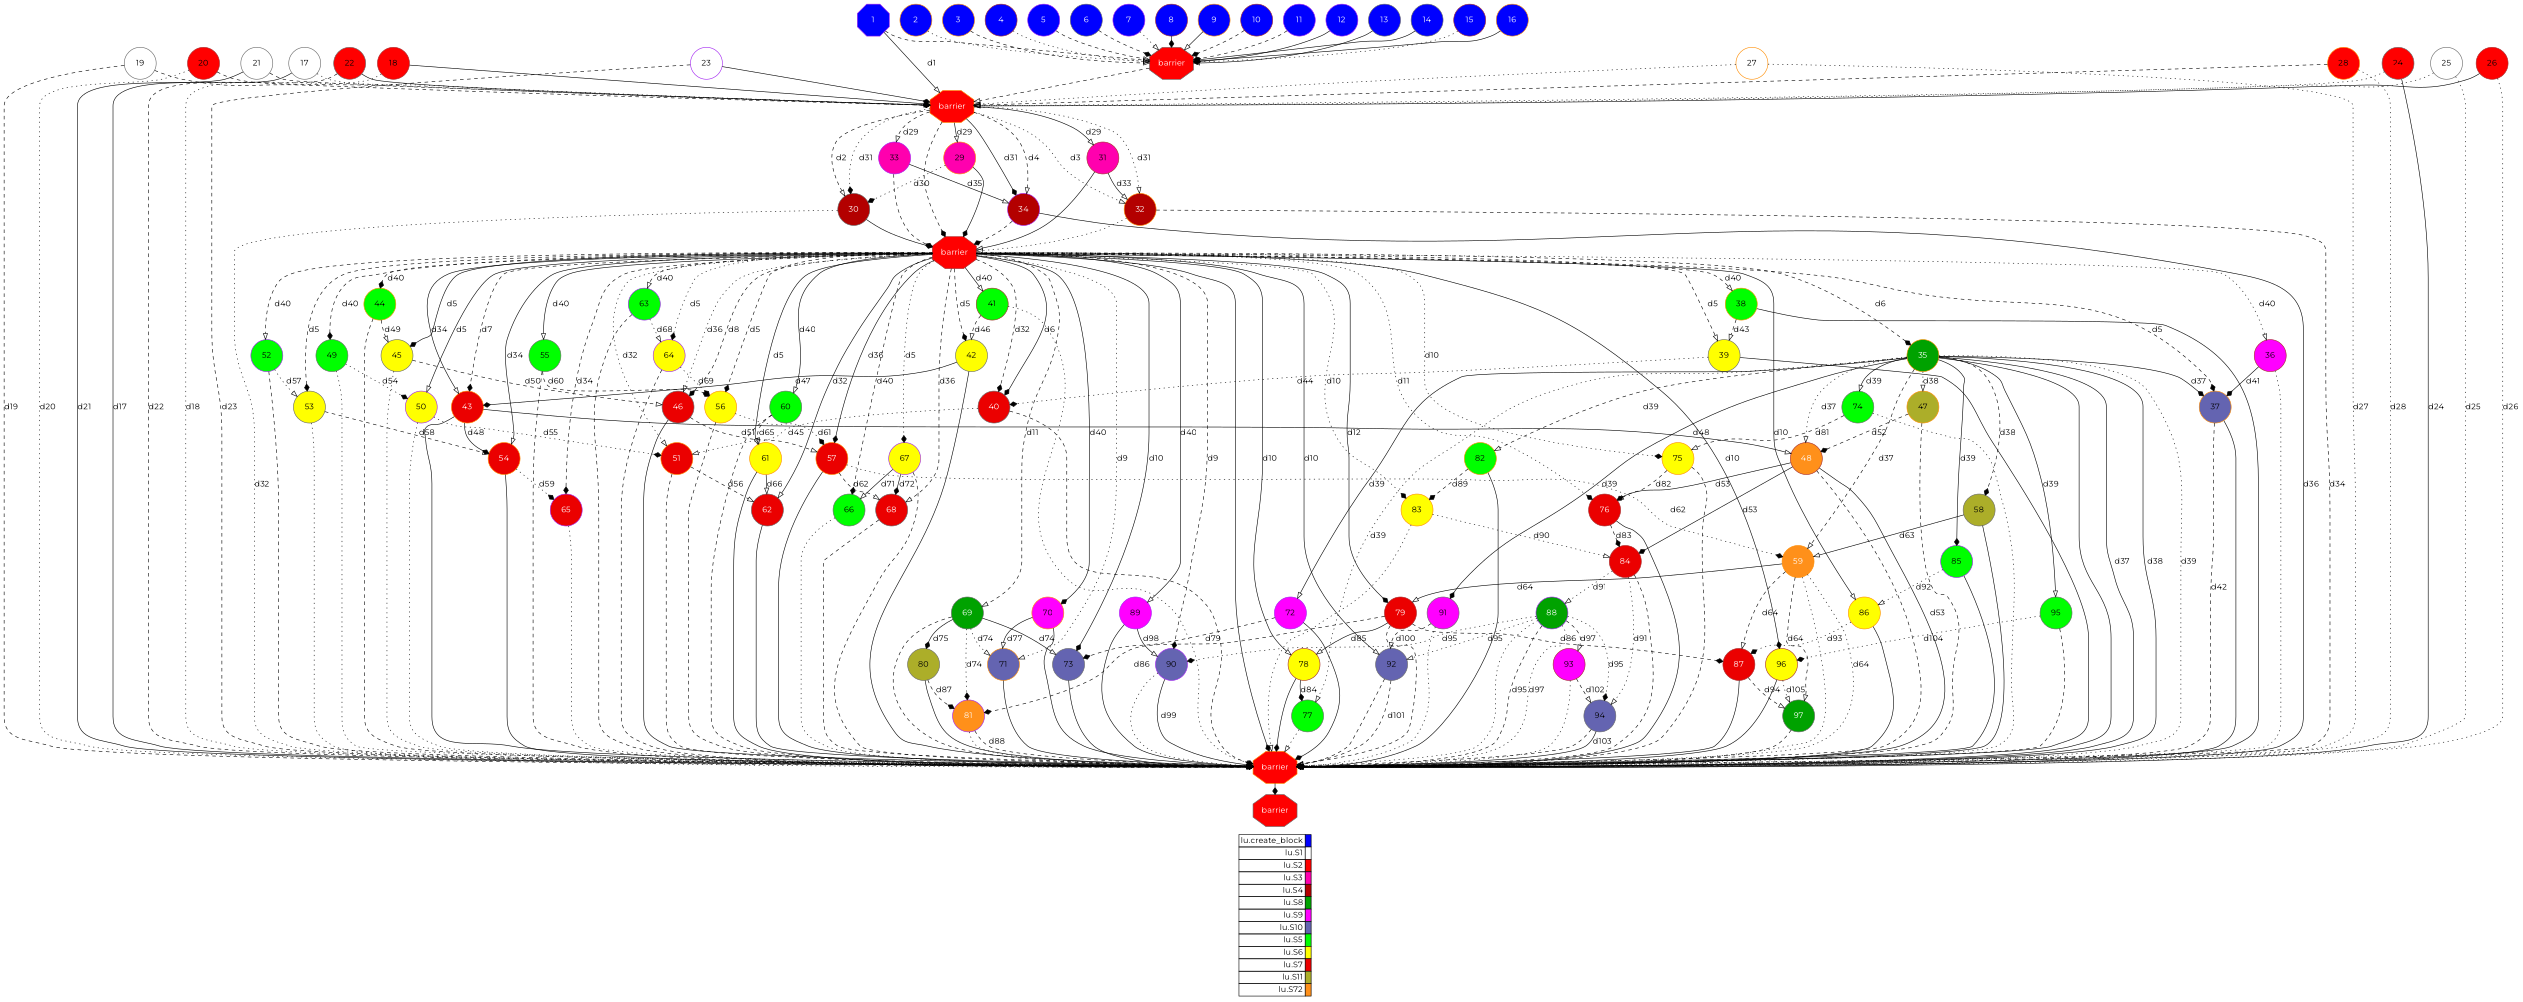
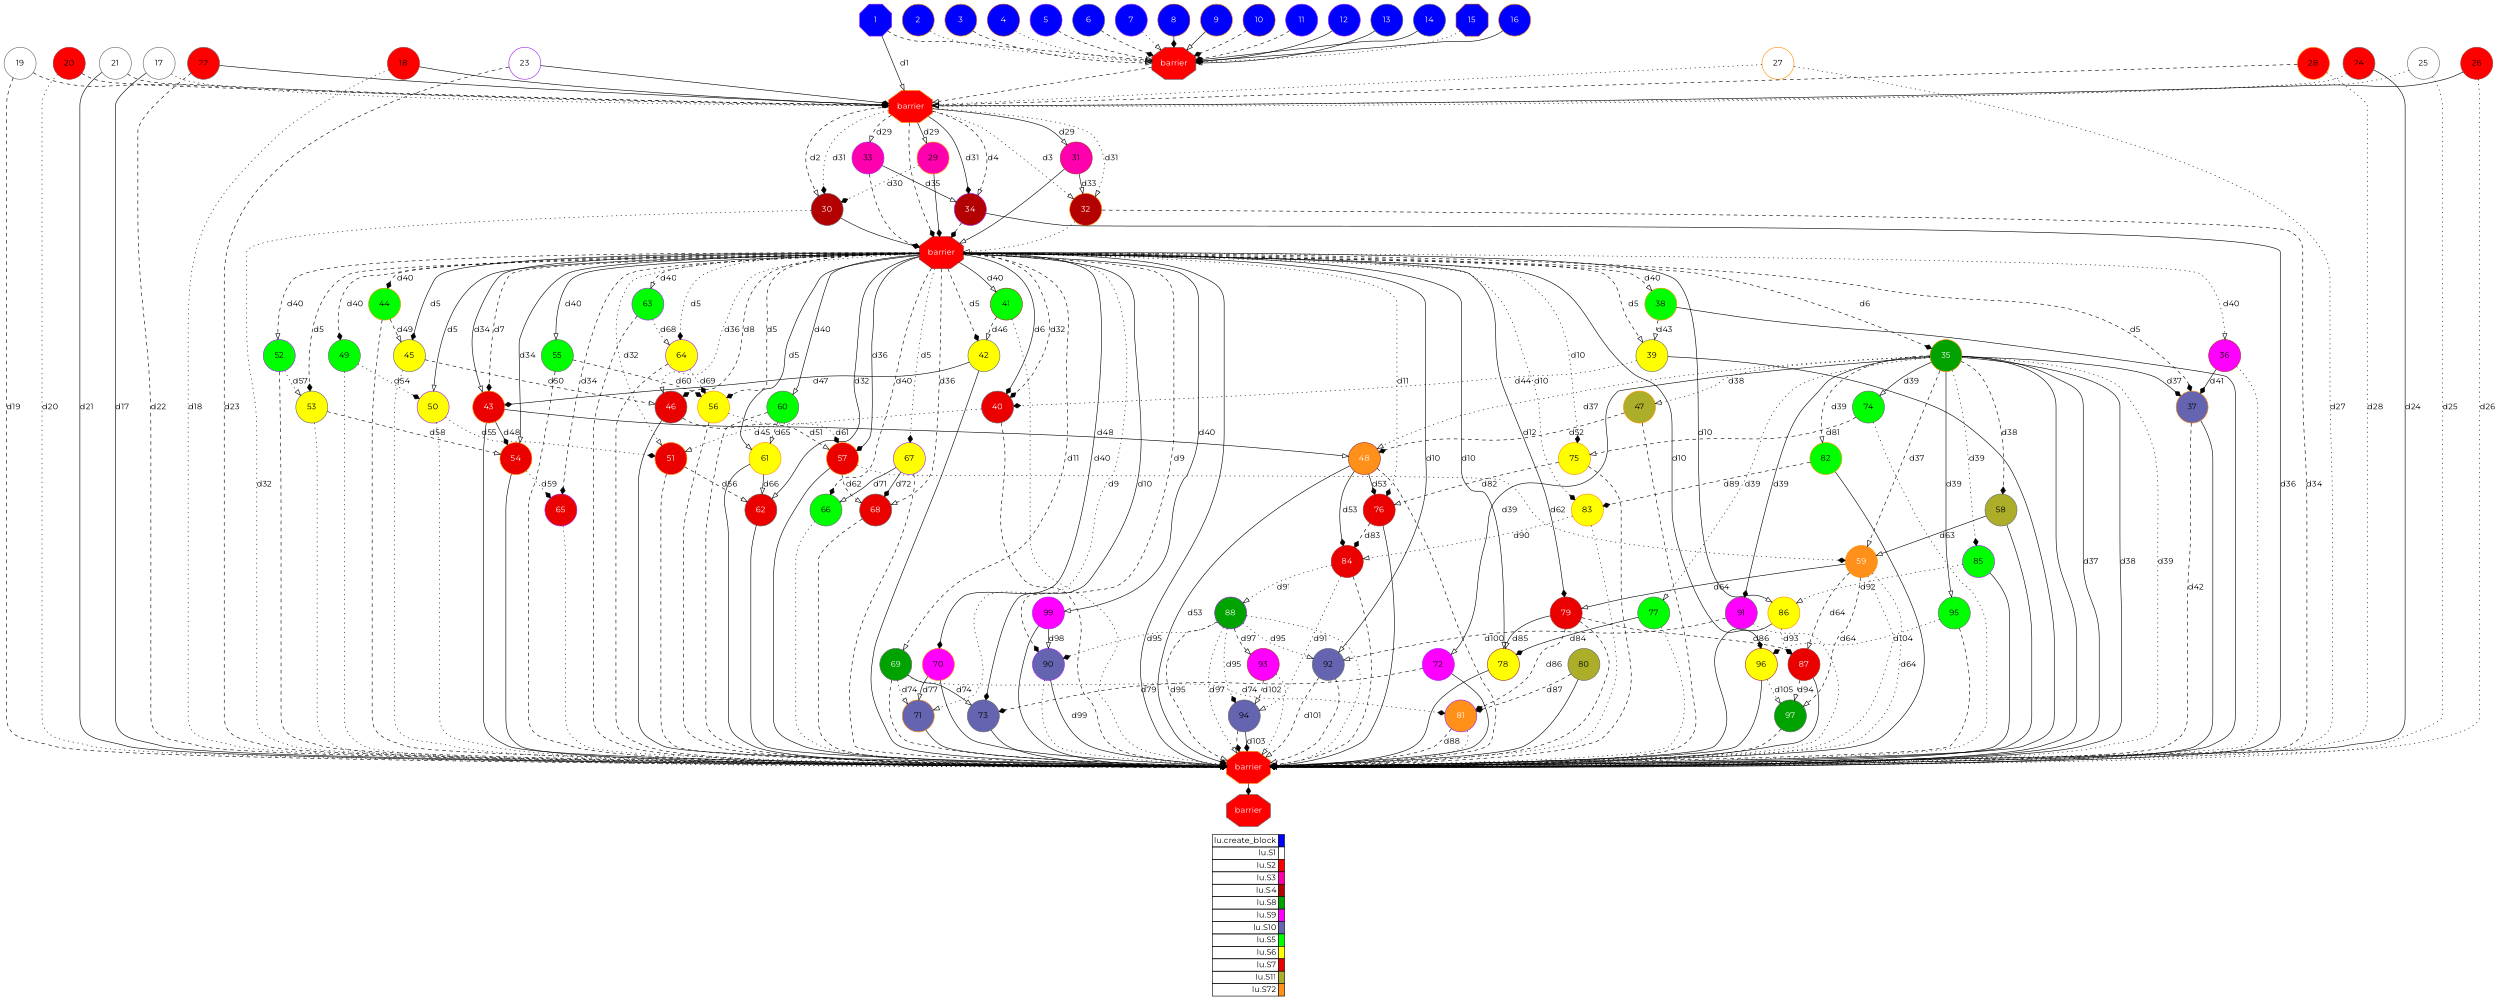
node "15": shape circle -> octagon
edge "35" -> "85": style solid -> dotted
node "89": label "89" -> "99"
edge "69" -> "80": removed, label "d75"
edge "78" -> "77": reversed
